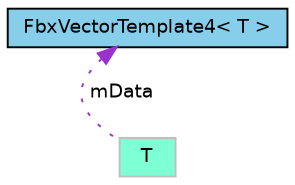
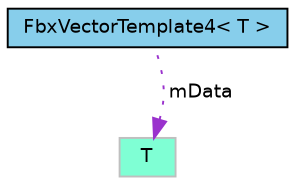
edge "T" -> "FbxVectorTemplate4< T >": reversed
